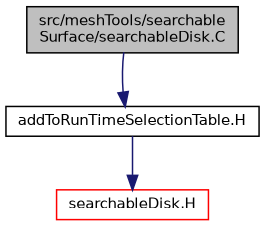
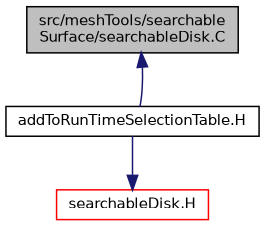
edge "src/meshTools/searchable Surface/searchableDisk.C" -> "addToRunTimeSelectionTable.H": reversed
